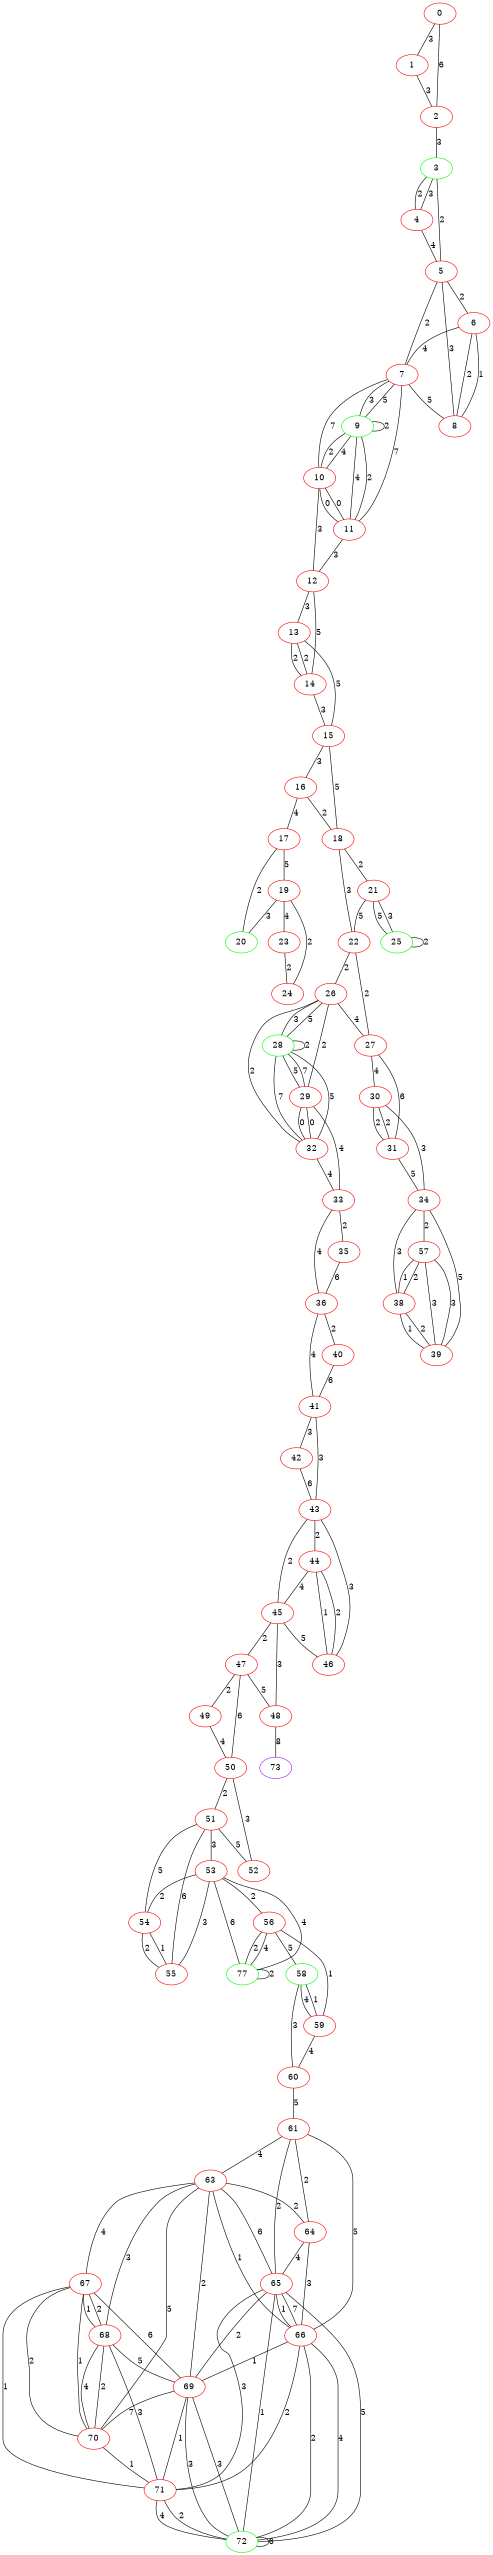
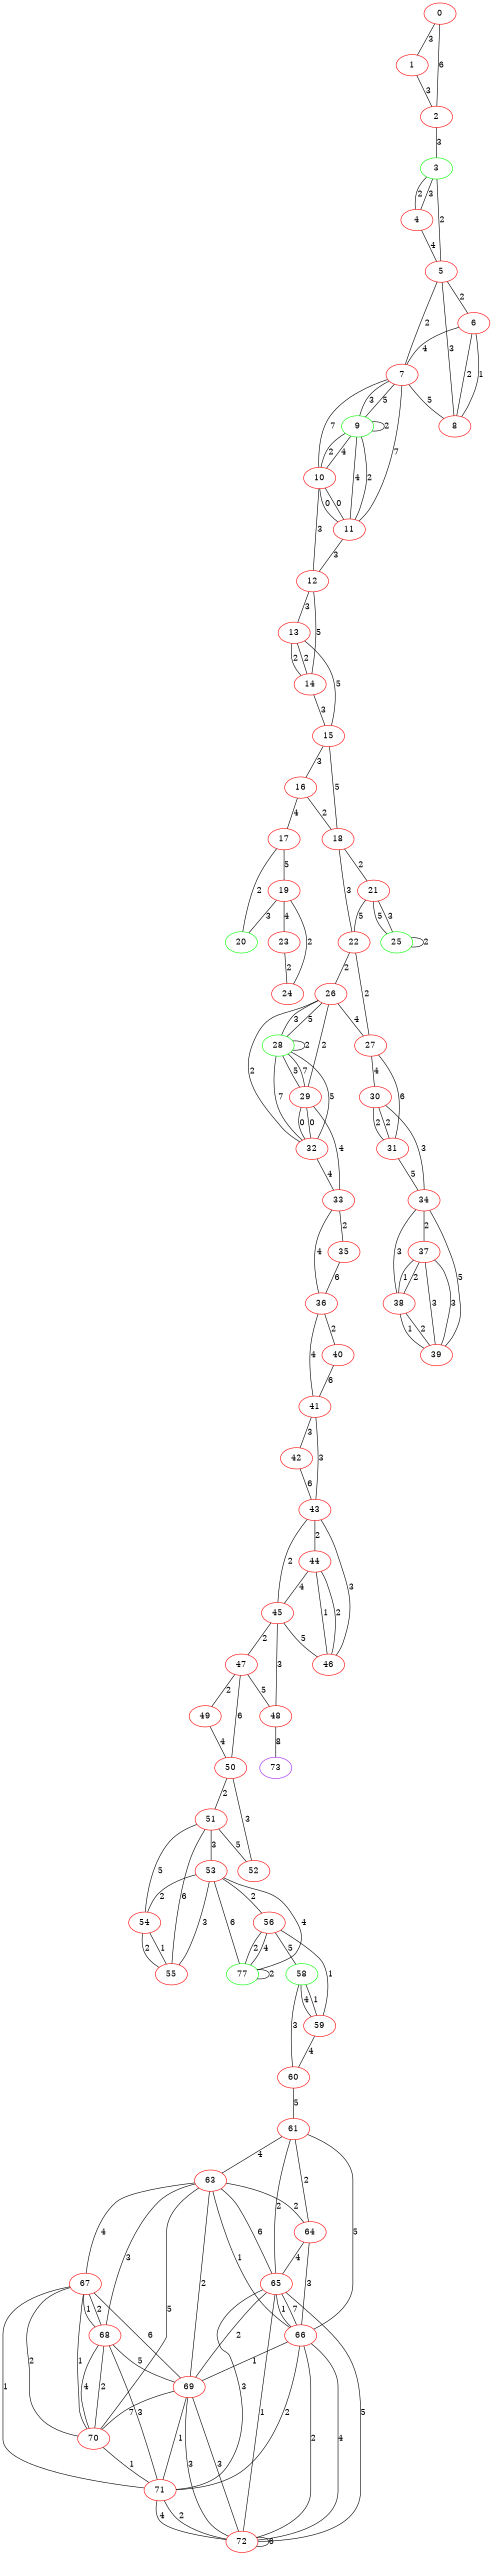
node "57": label "57" -> "37"
node "72": color green -> red
